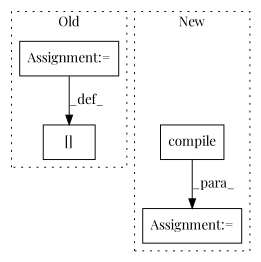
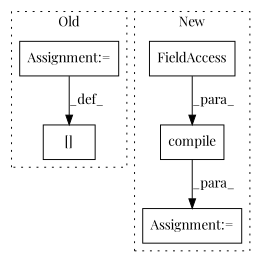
node "FieldAccess": added
